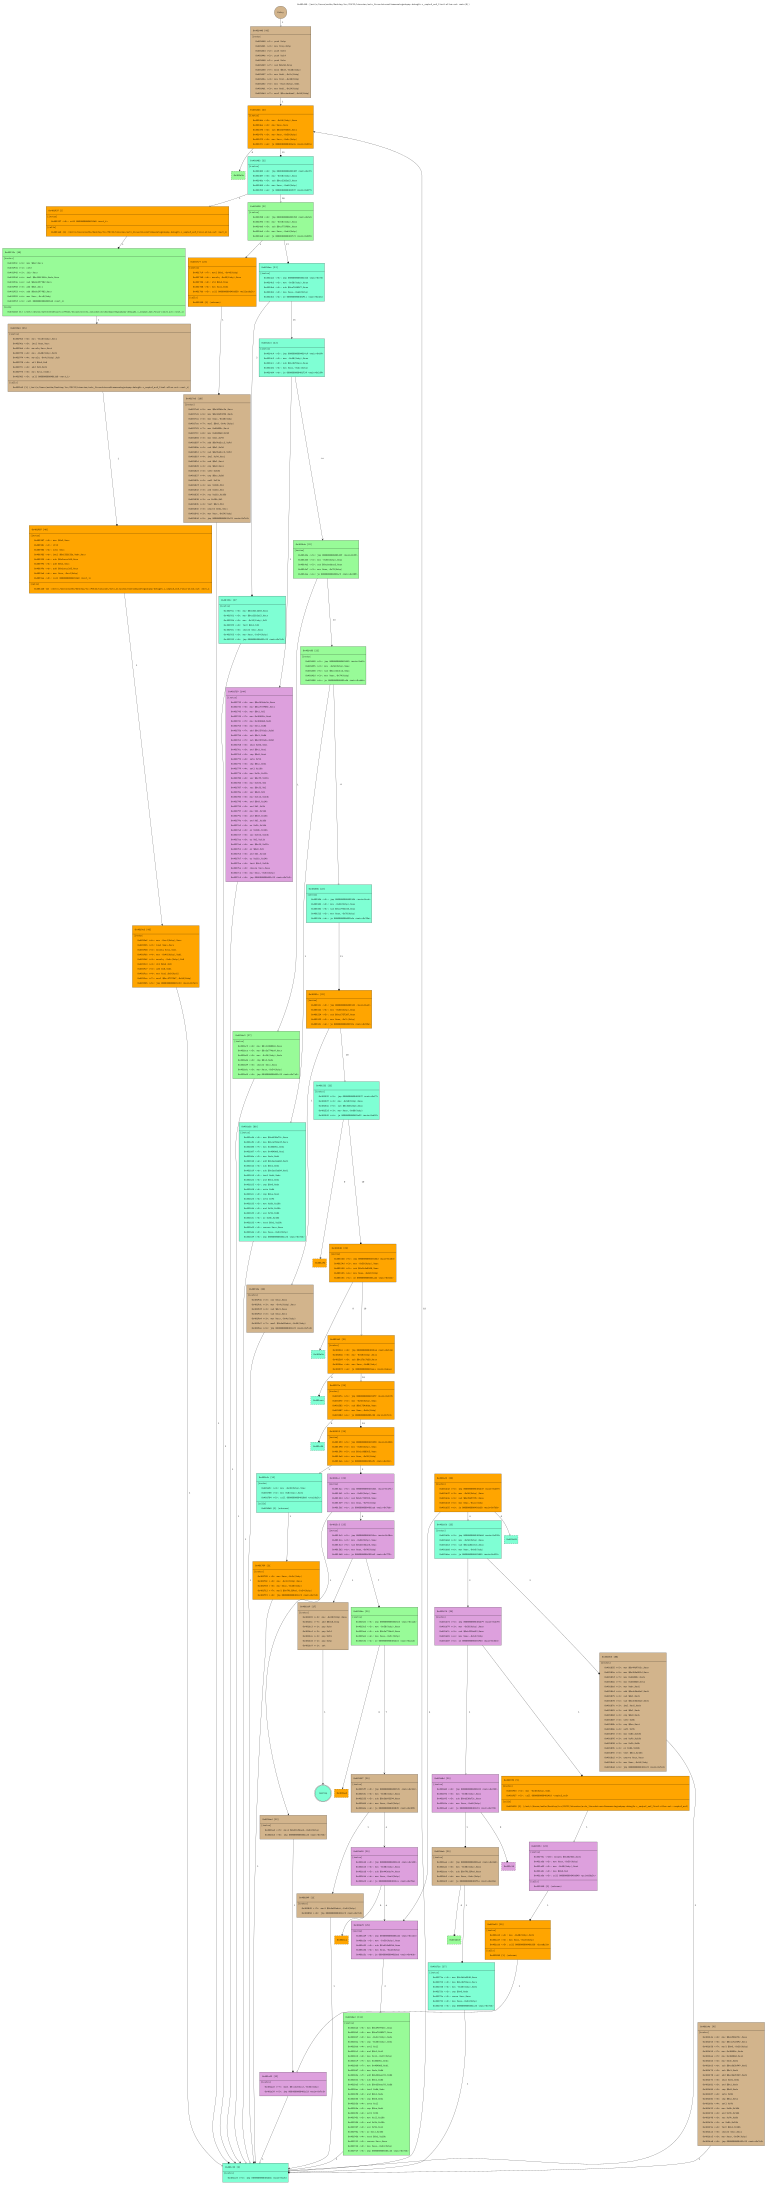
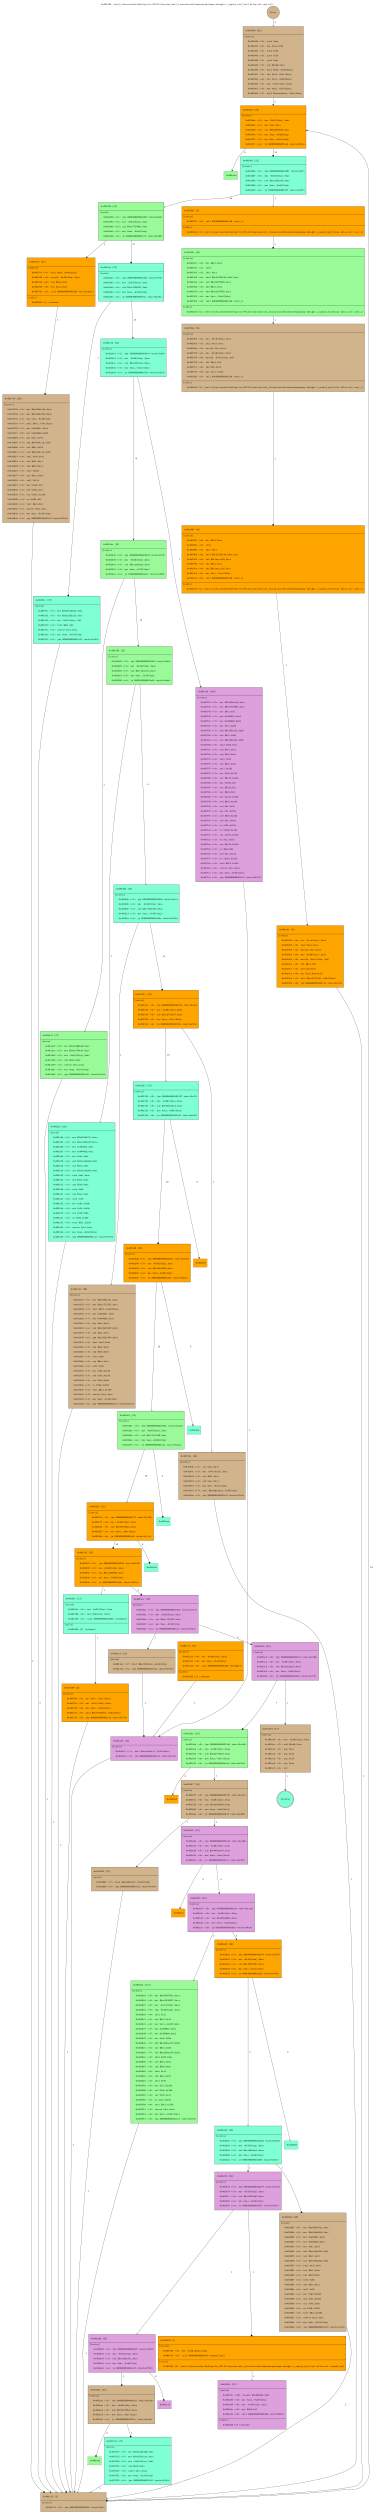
edge "0x401506 [22]" -> "0x401b4e [95]": added, label "1"
node "0x401561 [25]": fillcolor orange -> palegreen
edge "0x401739 [144]" -> "0x401c23 [5]": now "0x401739 [144]" -> "0x401a22 [12]"
edge "0x401642 [25]" -> "0x401629 [25]": reversed
edge "0x4019fc [23]" -> "0x401a13 [15]": removed, label "1"
node "0x401c23 [5]": fillcolor aquamarine -> tan
